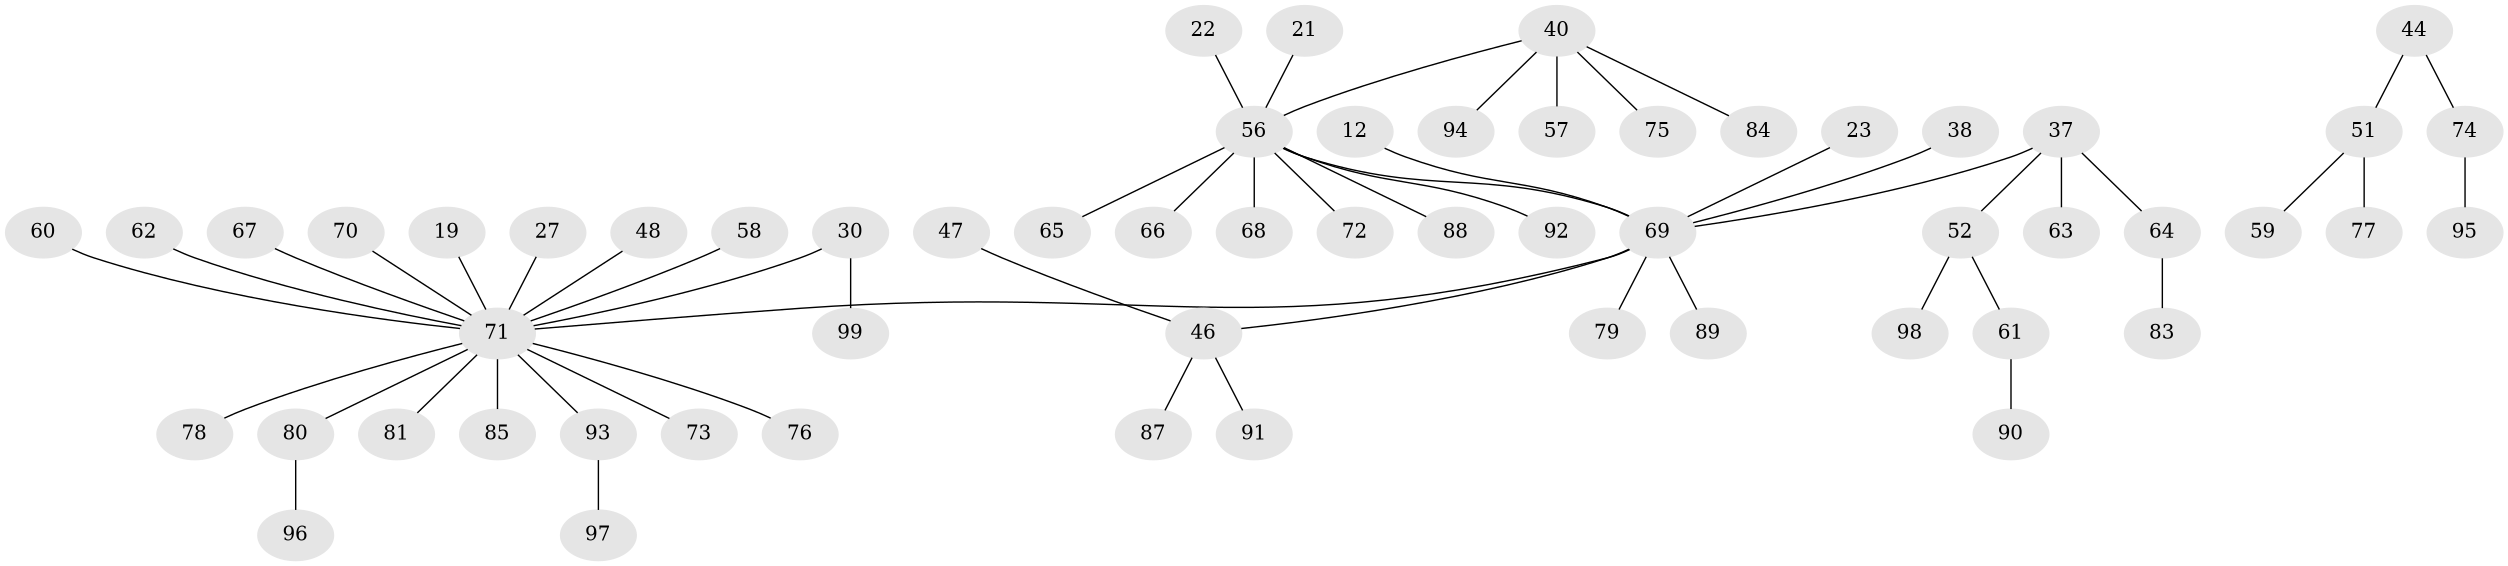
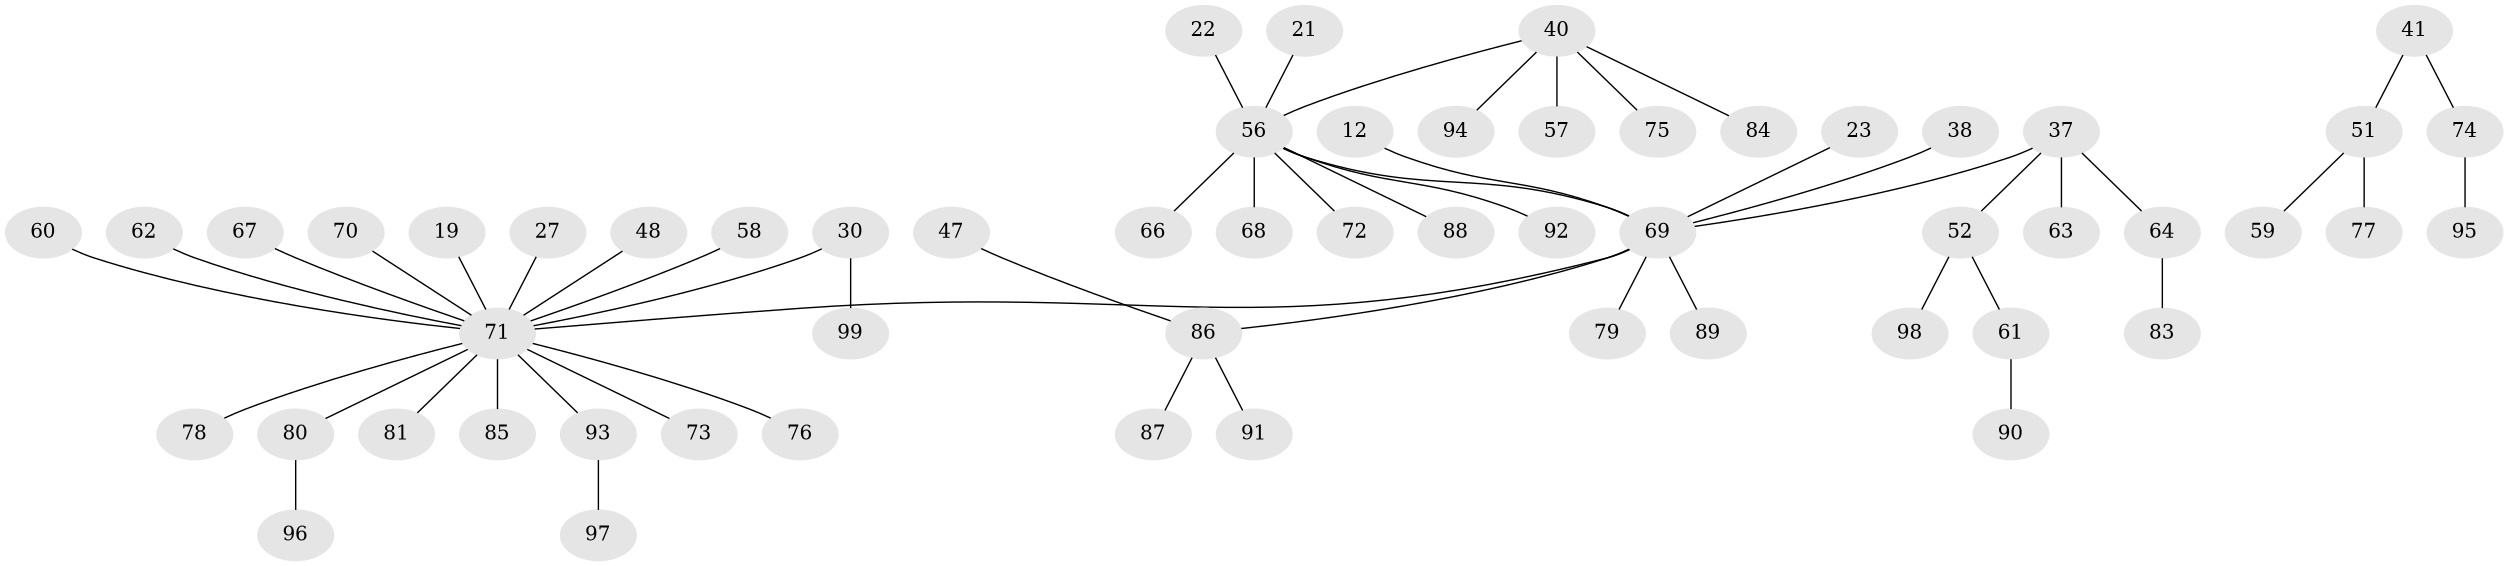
node "44": label "44" -> "41"
node "65": removed
node "46": label "46" -> "86"
